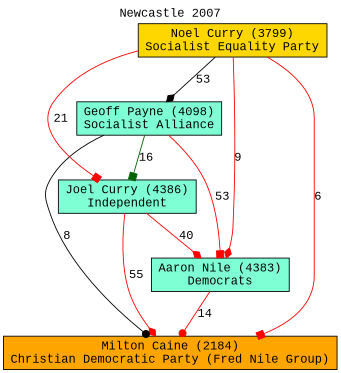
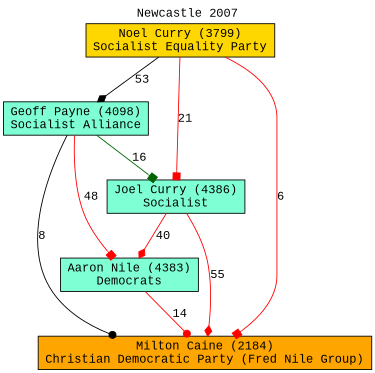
edge "Noel Curry (3799) Socialist Equality Party" -> "Aaron Nile (4383) Democrats": removed, label "9"
node "Joel Curry (4386) Independent": label "Joel Curry (4386) Independent" -> "Joel Curry (4386) Socialist"
edge "Geoff Payne (4098) Socialist Alliance" -> "Aaron Nile (4383) Democrats": label "53" -> "48"
